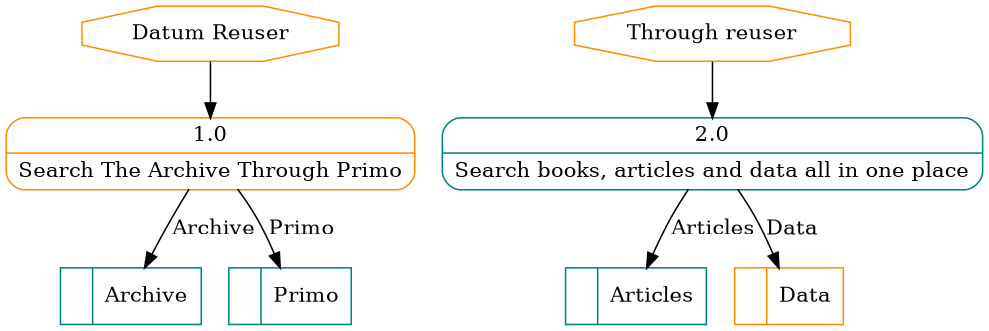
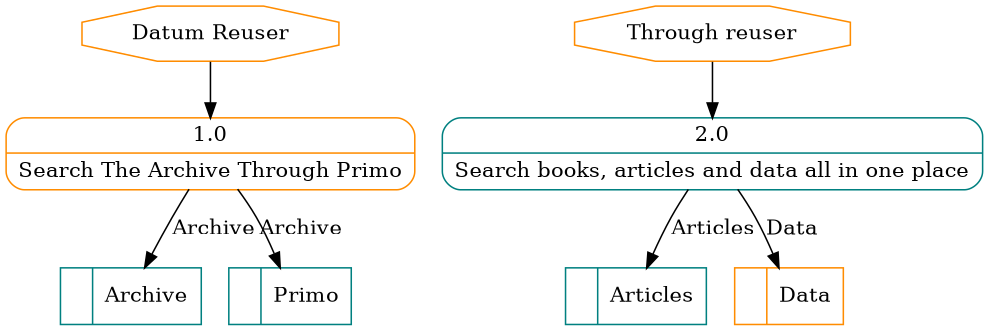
edge "1.0" -> "Primo": label "Primo" -> "Archive"
